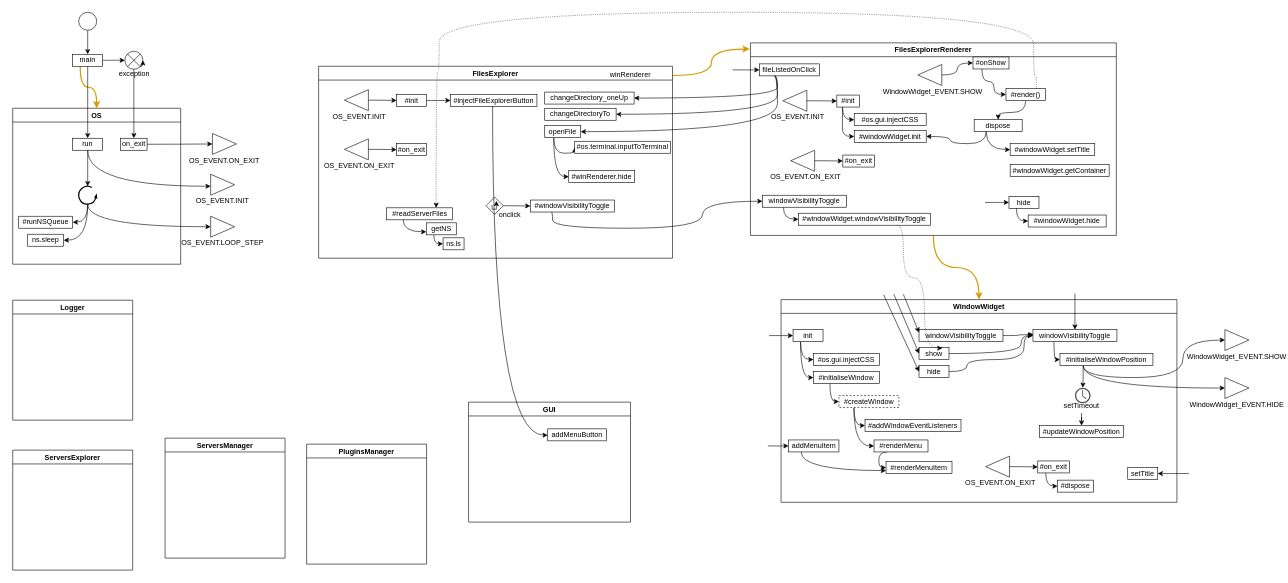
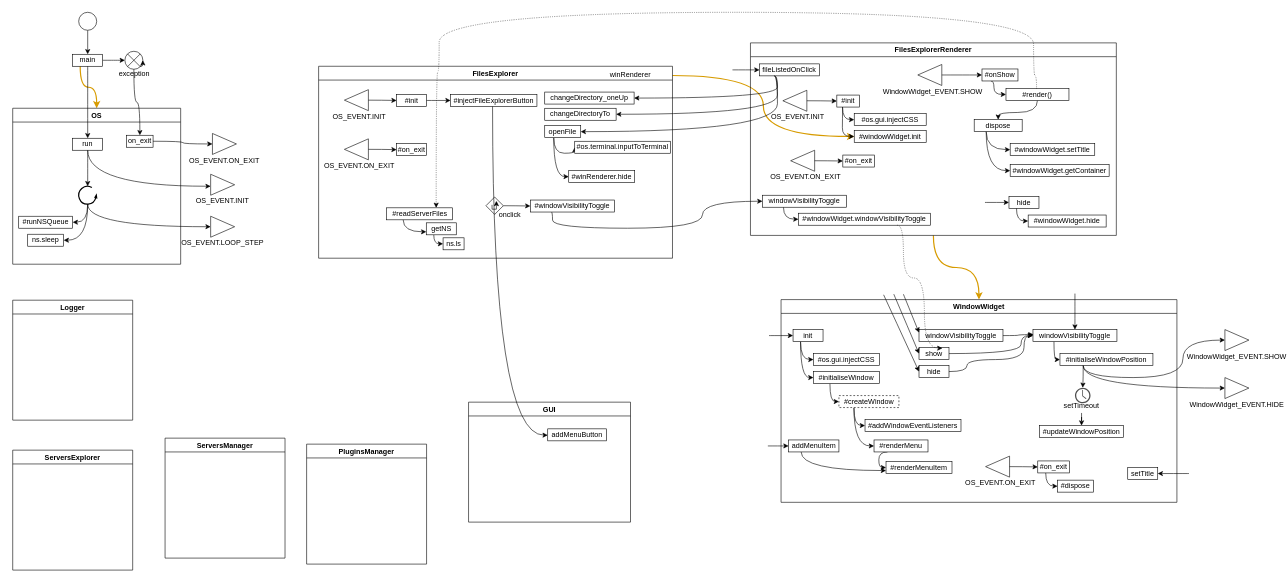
edge "FilesExplorer" -> "FilesExplorerRenderer": now "FilesExplorer" -> "#windowWidget.init"
node "#onShow": moved (991, 63) -> (1000, 75)
node "#render()": size 40x12 -> 63x12
edge "dispose" -> "#windowWidget.init": now "dispose" -> "#windowWidget.getContainer"
node "on_exit": moved (134, 144) -> (140, 141)
